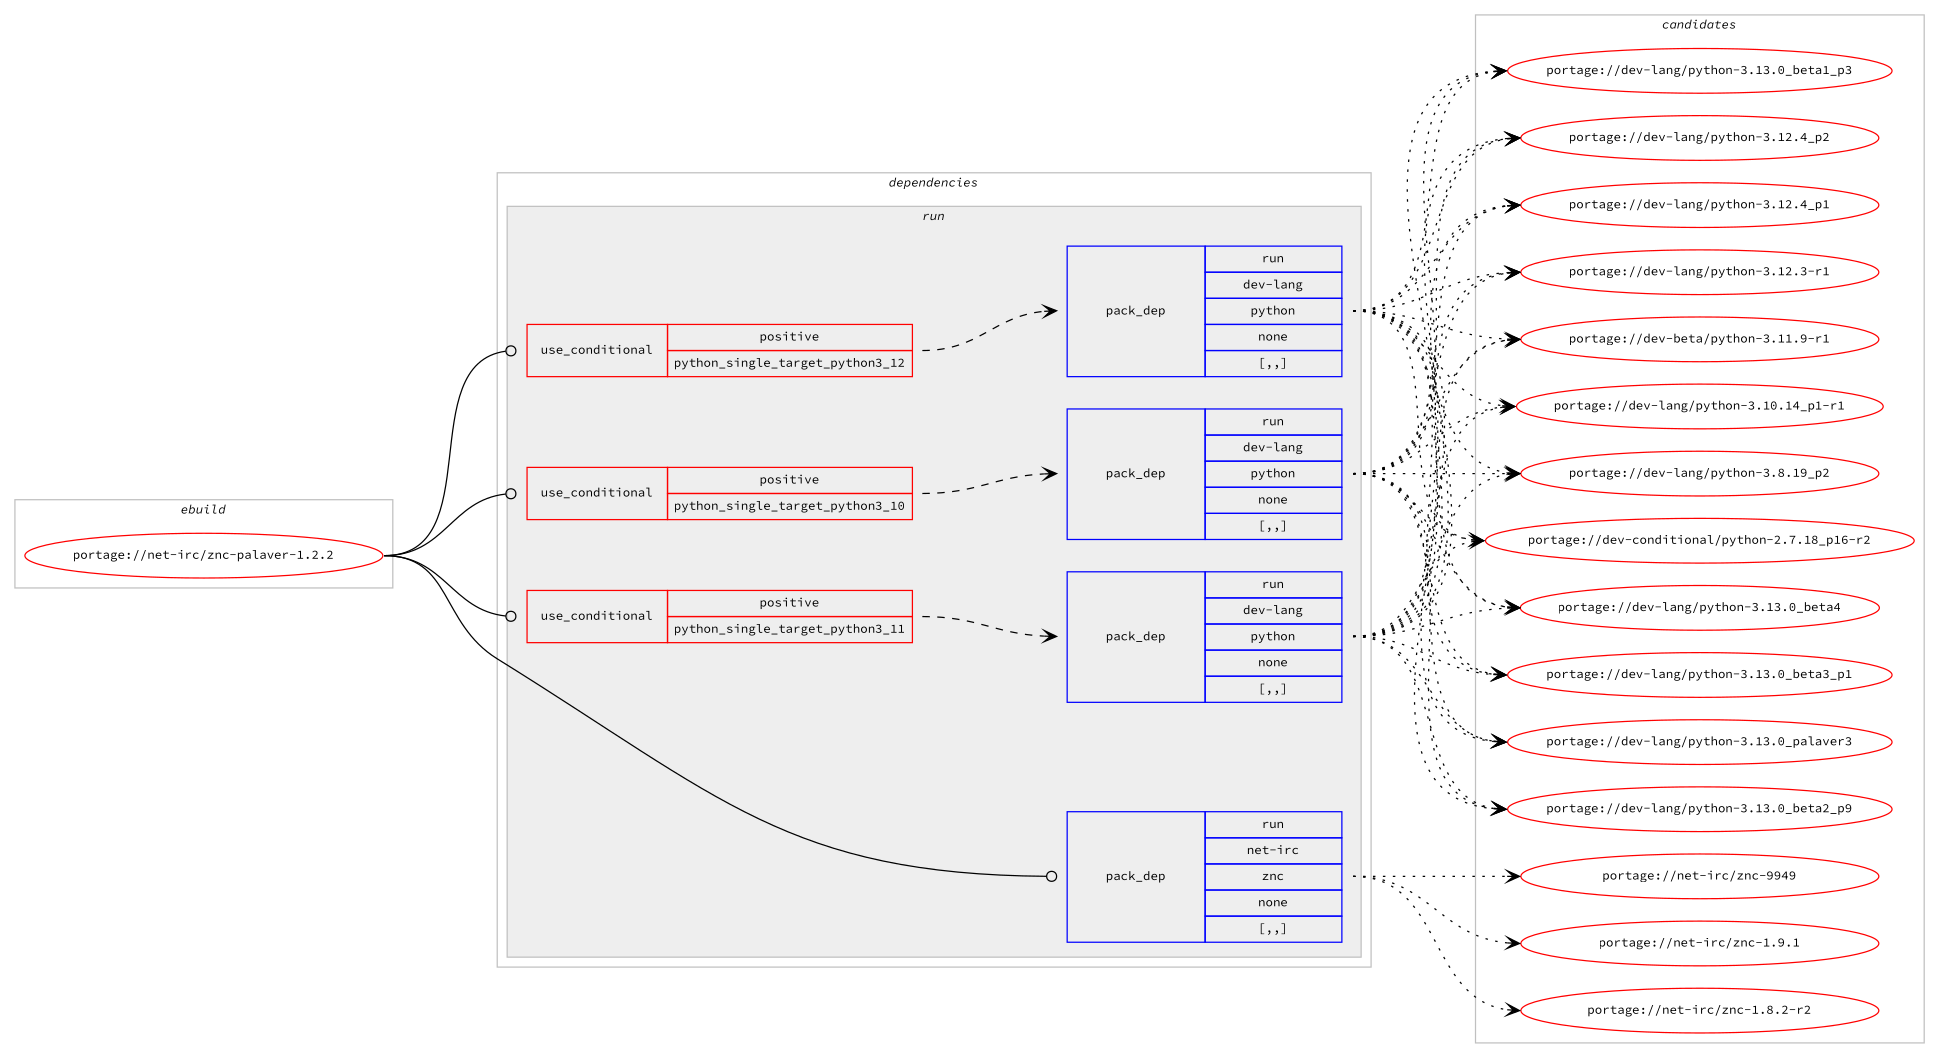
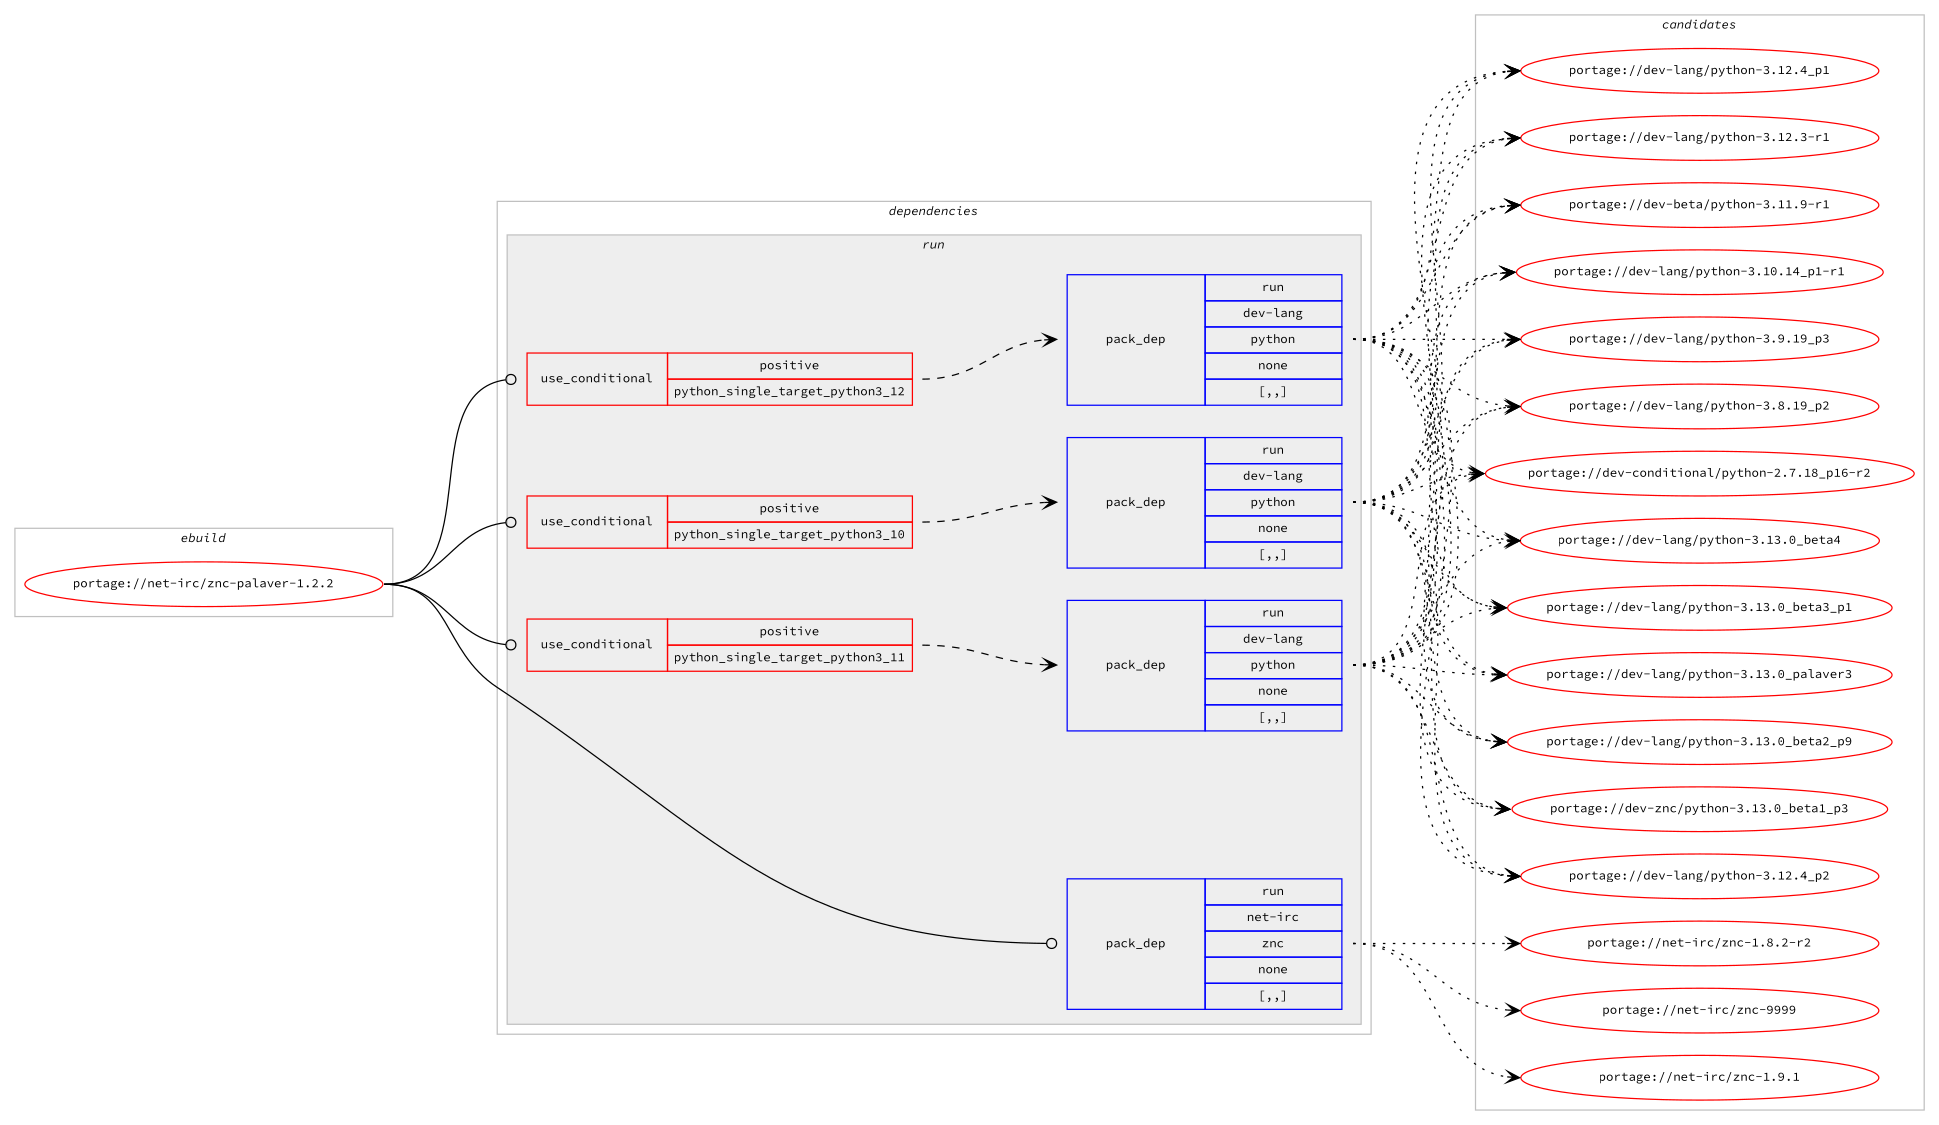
node "portage://dev-lang/python-3.13.0_beta1_p3": label "portage://dev-lang/python-3.13.0_beta1_p3" -> "portage://dev-znc/python-3.13.0_beta1_p3"
node "portage://dev-lang/python-3.9.19_p3": added
node "portage://net-irc/znc-9949": label "portage://net-irc/znc-9949" -> "portage://net-irc/znc-9999"
